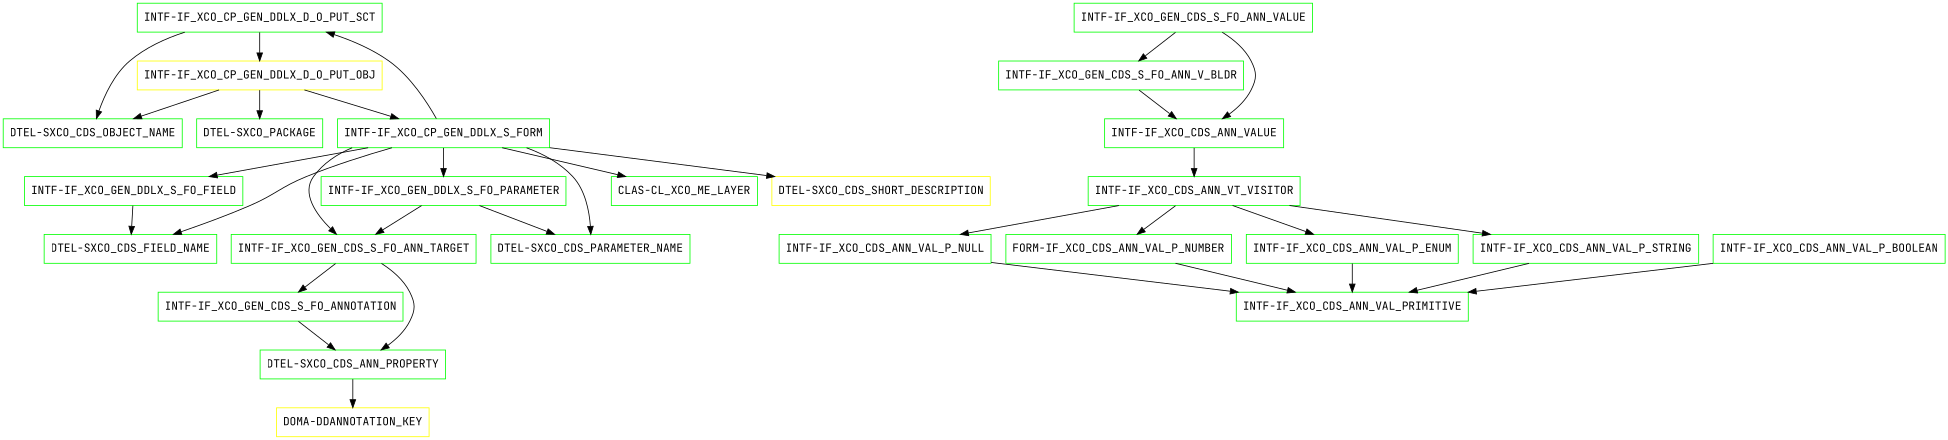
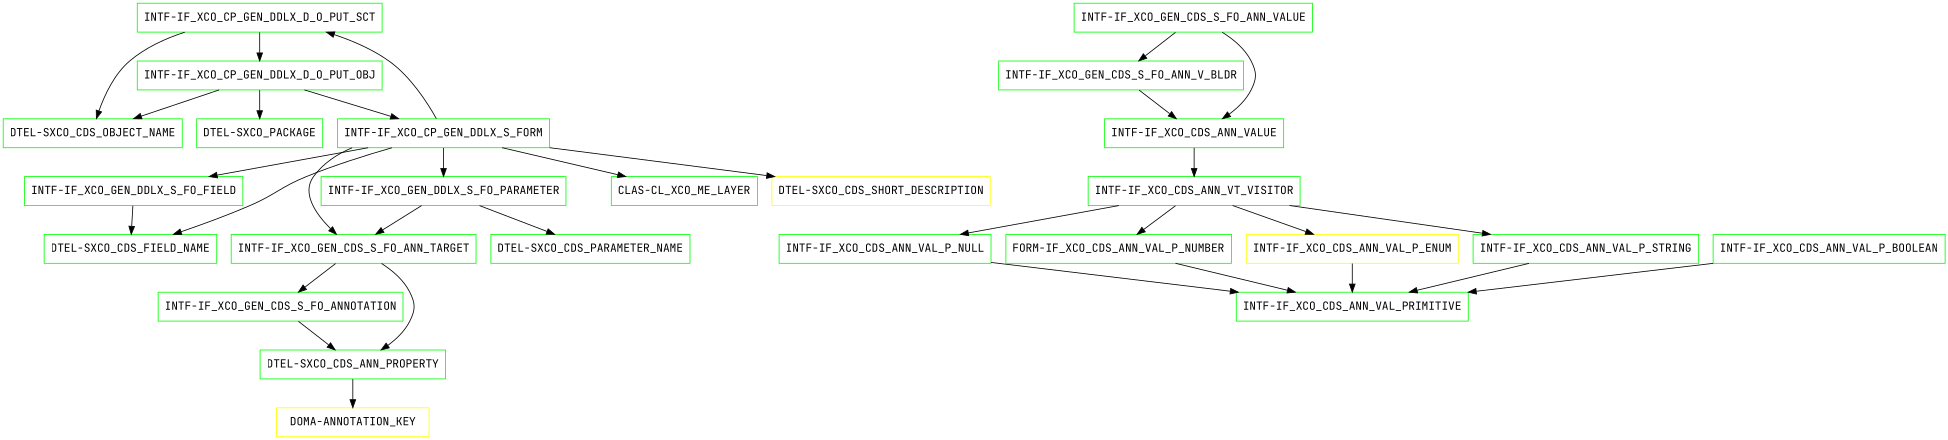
node "INTF-IF_XCO_CP_GEN_DDLX_D_O_PUT_OBJ": color yellow -> green
edge "INTF-IF_XCO_CP_GEN_DDLX_S_FORM" -> "DTEL-SXCO_CDS_PARAMETER_NAME": removed
node "INTF-IF_XCO_CDS_ANN_VAL_P_ENUM": color green -> yellow
node "DOMA-DDANNOTATION_KEY": label "DOMA-DDANNOTATION_KEY" -> "DOMA-ANNOTATION_KEY"
